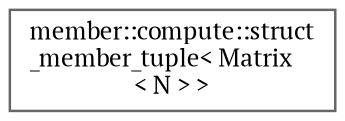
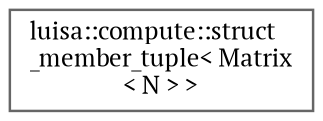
node "member::compute::struct _member_tuple< Matrix < N > >": label "member::compute::struct _member_tuple< Matrix < N > >" -> "luisa::compute::struct _member_tuple< Matrix < N > >"
